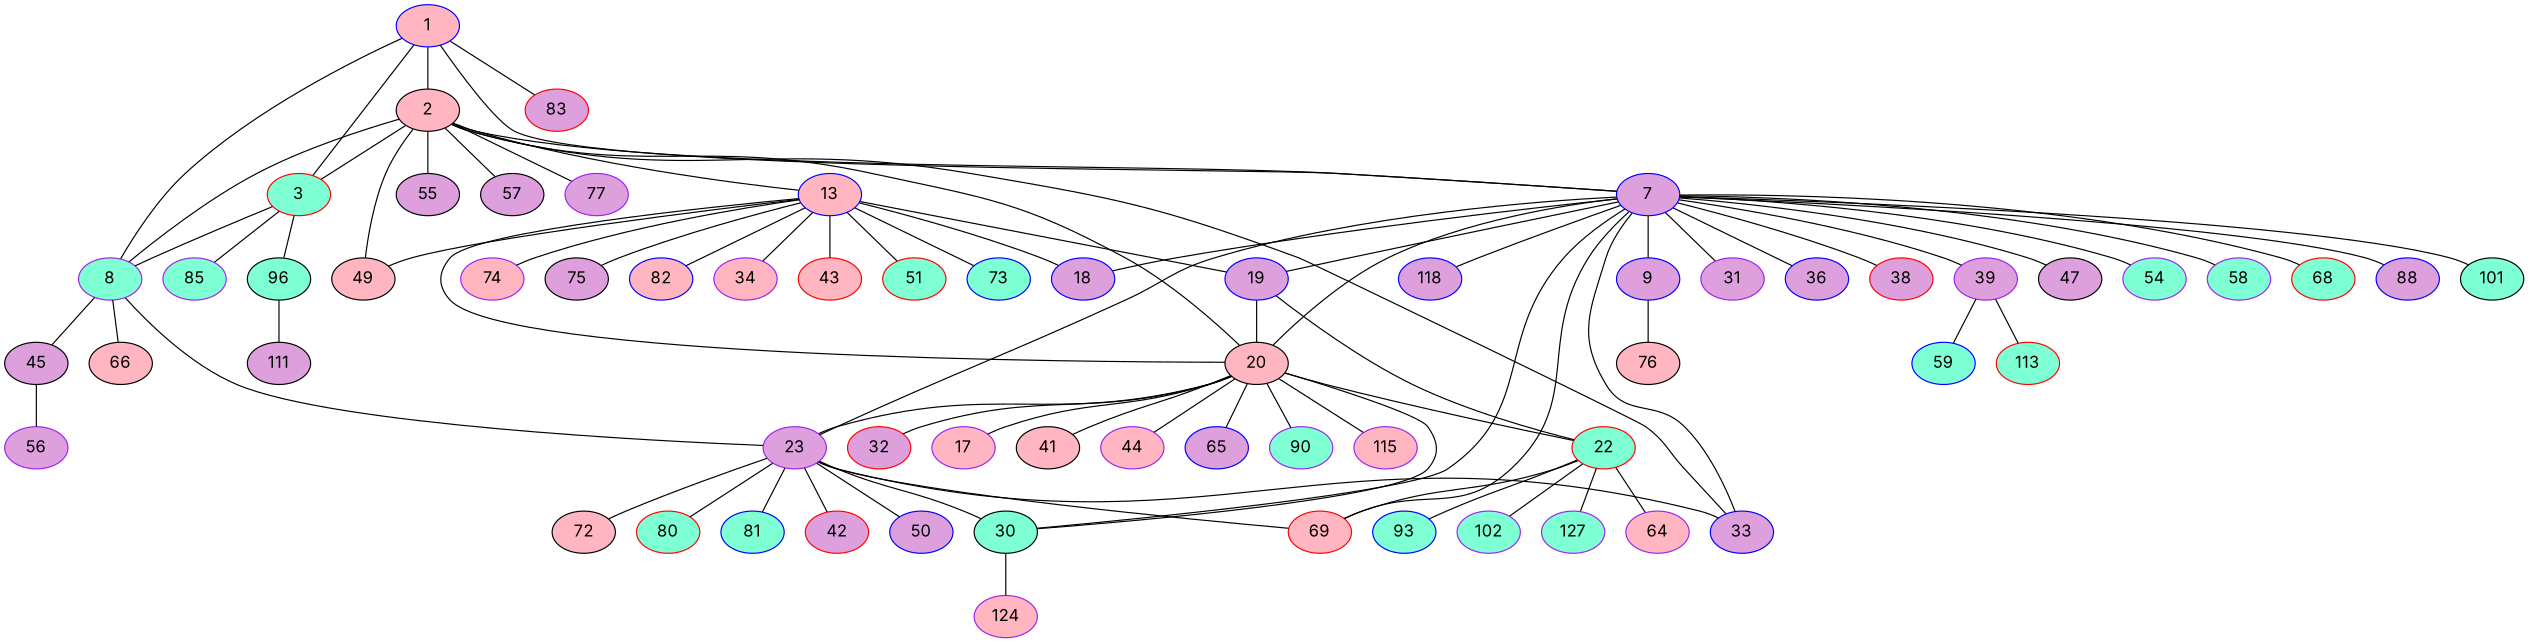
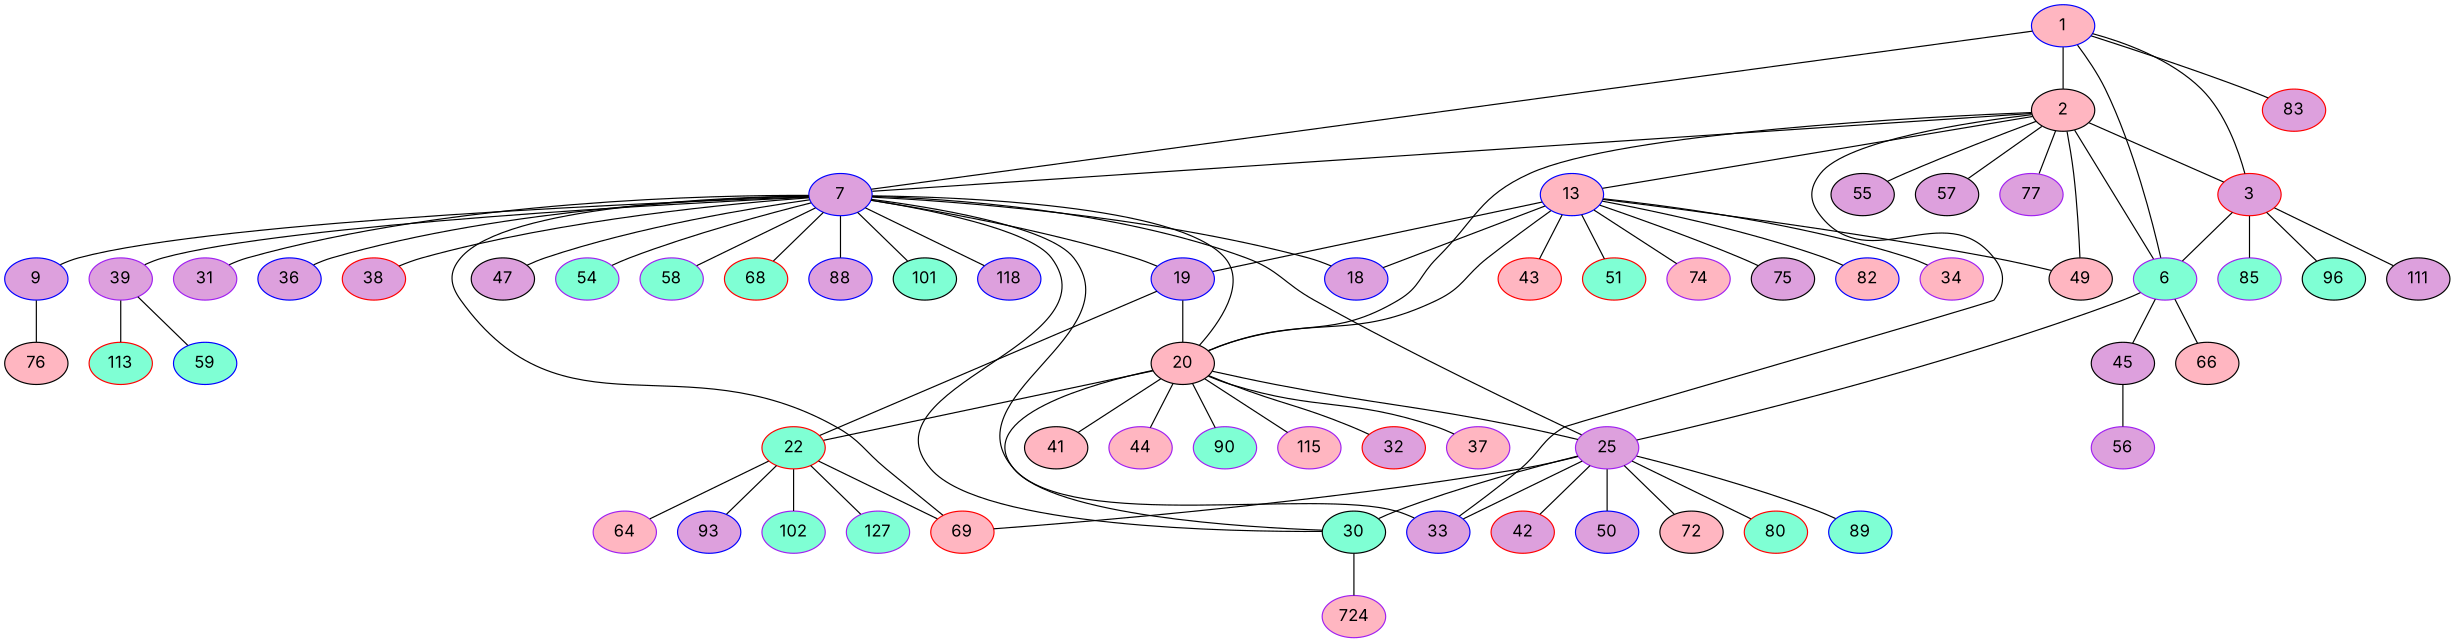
node "3": fillcolor aquamarine -> plum
node "8": label "8" -> "6"
node "73": removed
edge "96" -- "111": now "3" -- "111"
node "23": label "23" -> "25"
node "17": label "17" -> "37"
node "65": removed
node "81": label "81" -> "89"
node "93": fillcolor aquamarine -> plum
node "124": label "124" -> "724"
